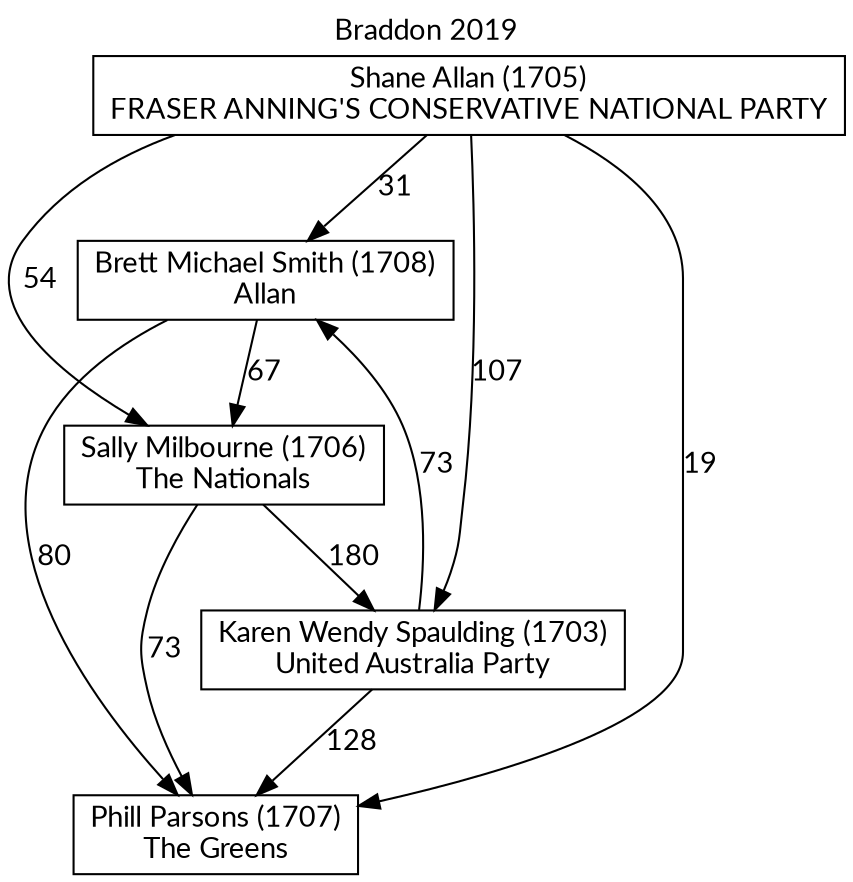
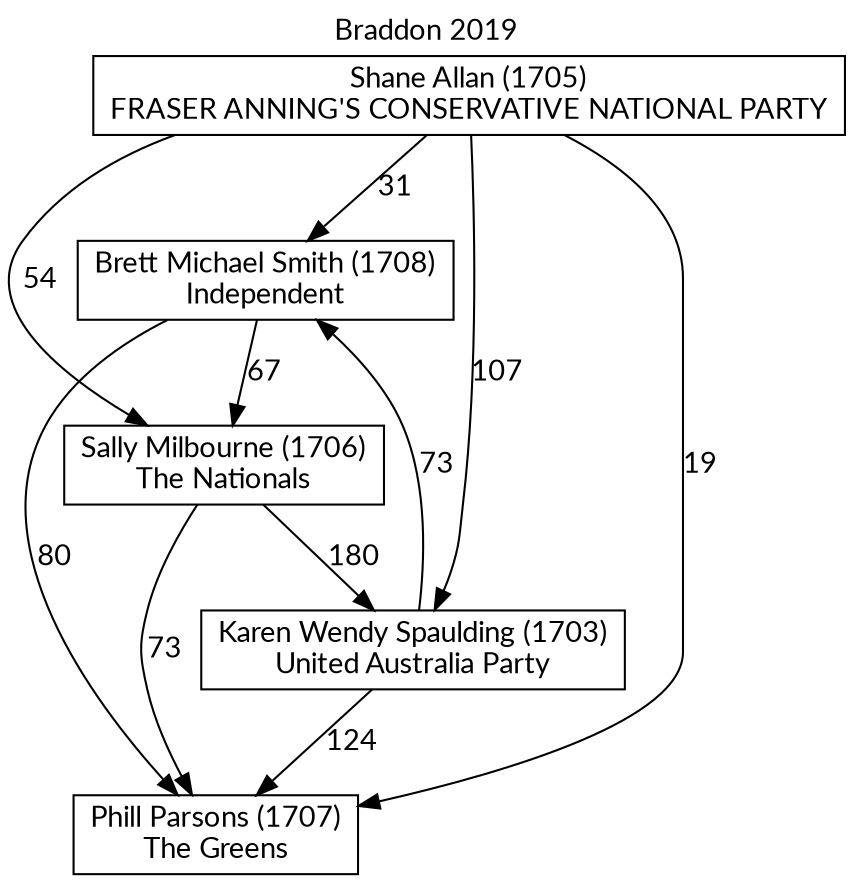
node "Brett Michael Smith (1708) Allan": label "Brett Michael Smith (1708) Allan" -> "Brett Michael Smith (1708) Independent"
edge "Karen Wendy Spaulding (1703) United Australia Party" -> "Phill Parsons (1707) The Greens": label "128" -> "124"
